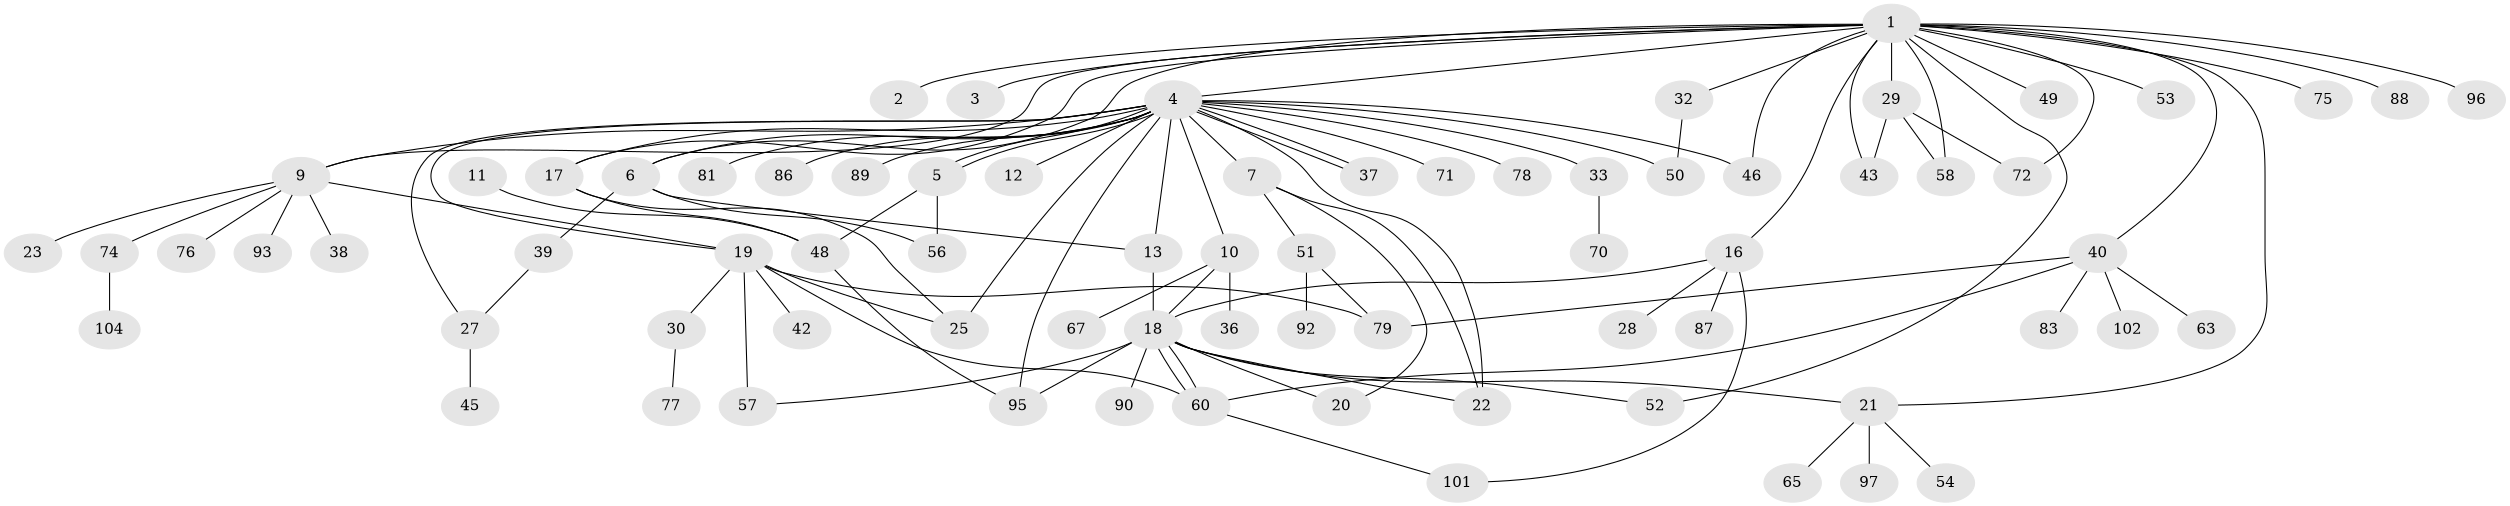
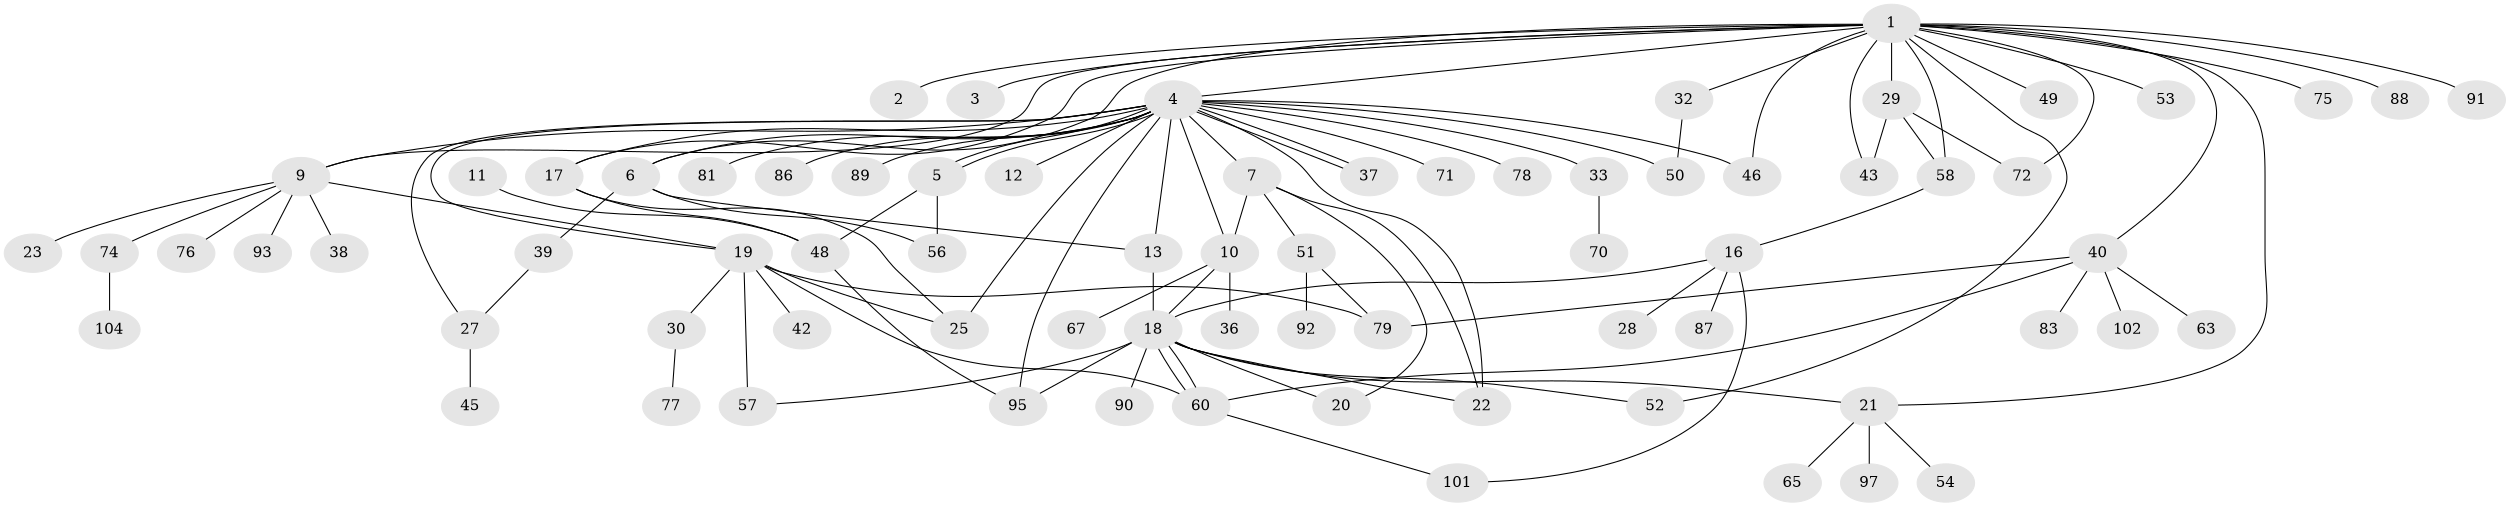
node "96": label "96" -> "91"
edge "1" -- "16": now "58" -- "16"
edge "7" -- "10": added
